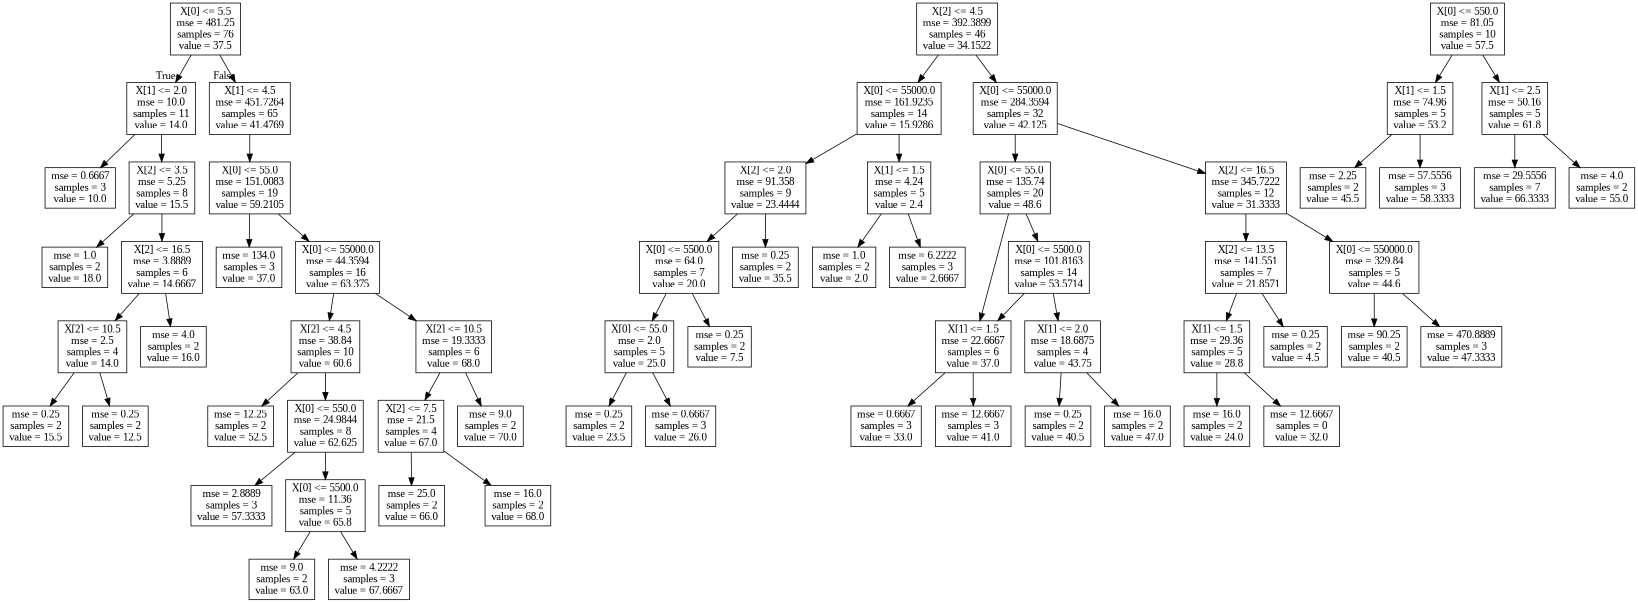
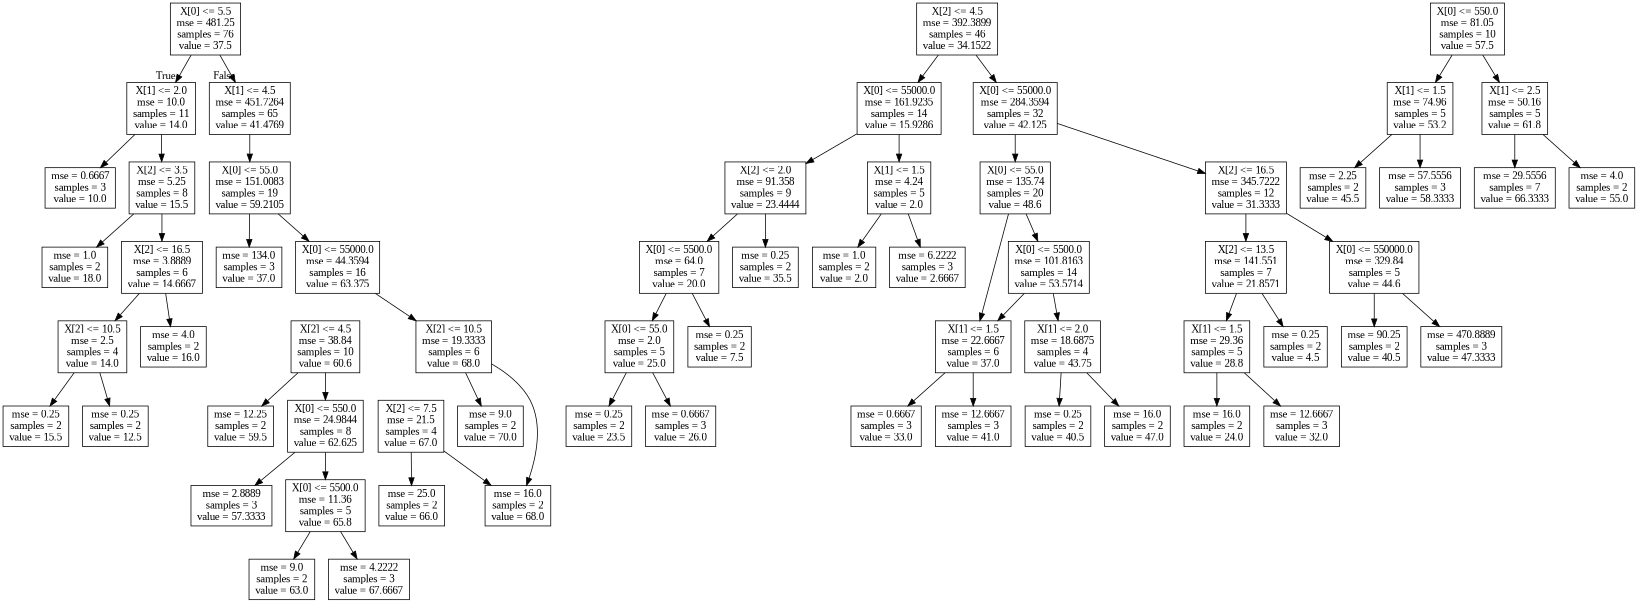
node "X[1] <= 1.5 mse = 4.24 samples = 5 value = 2.4": label "X[1] <= 1.5 mse = 4.24 samples = 5 value = 2.4" -> "X[1] <= 1.5 mse = 4.24 samples = 5 value = 2.0"
edge "X[0] <= 55000.0 mse = 44.3594 samples = 16 value = 63.375" -> "X[2] <= 4.5 mse = 38.84 samples = 10 value = 60.6": removed
edge "X[2] <= 10.5 mse = 19.3333 samples = 6 value = 68.0" -> "X[2] <= 7.5 mse = 21.5 samples = 4 value = 67.0": now "X[2] <= 10.5 mse = 19.3333 samples = 6 value = 68.0" -> "mse = 16.0 samples = 2 value = 68.0"
node "mse = 12.25 samples = 2 value = 52.5": label "mse = 12.25 samples = 2 value = 52.5" -> "mse = 12.25 samples = 2 value = 59.5"
node "mse = 12.6667 samples = 0 value = 32.0": label "mse = 12.6667 samples = 0 value = 32.0" -> "mse = 12.6667 samples = 3 value = 32.0"
